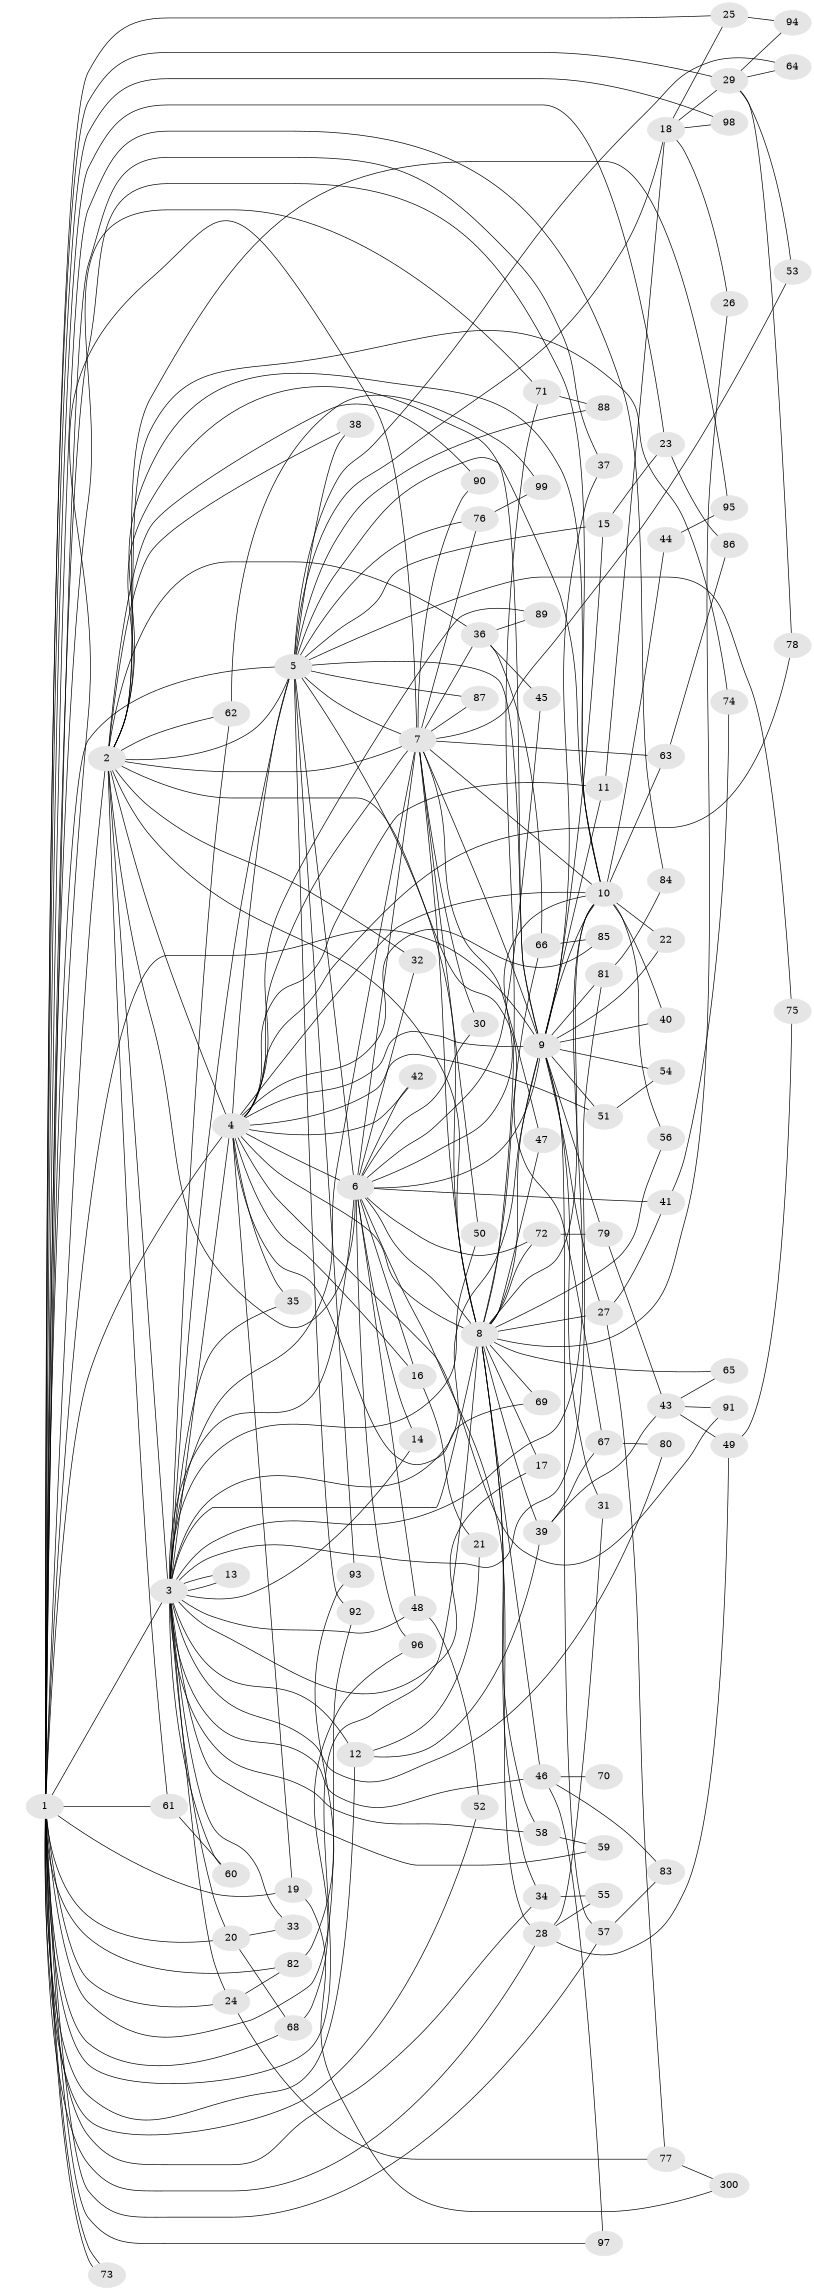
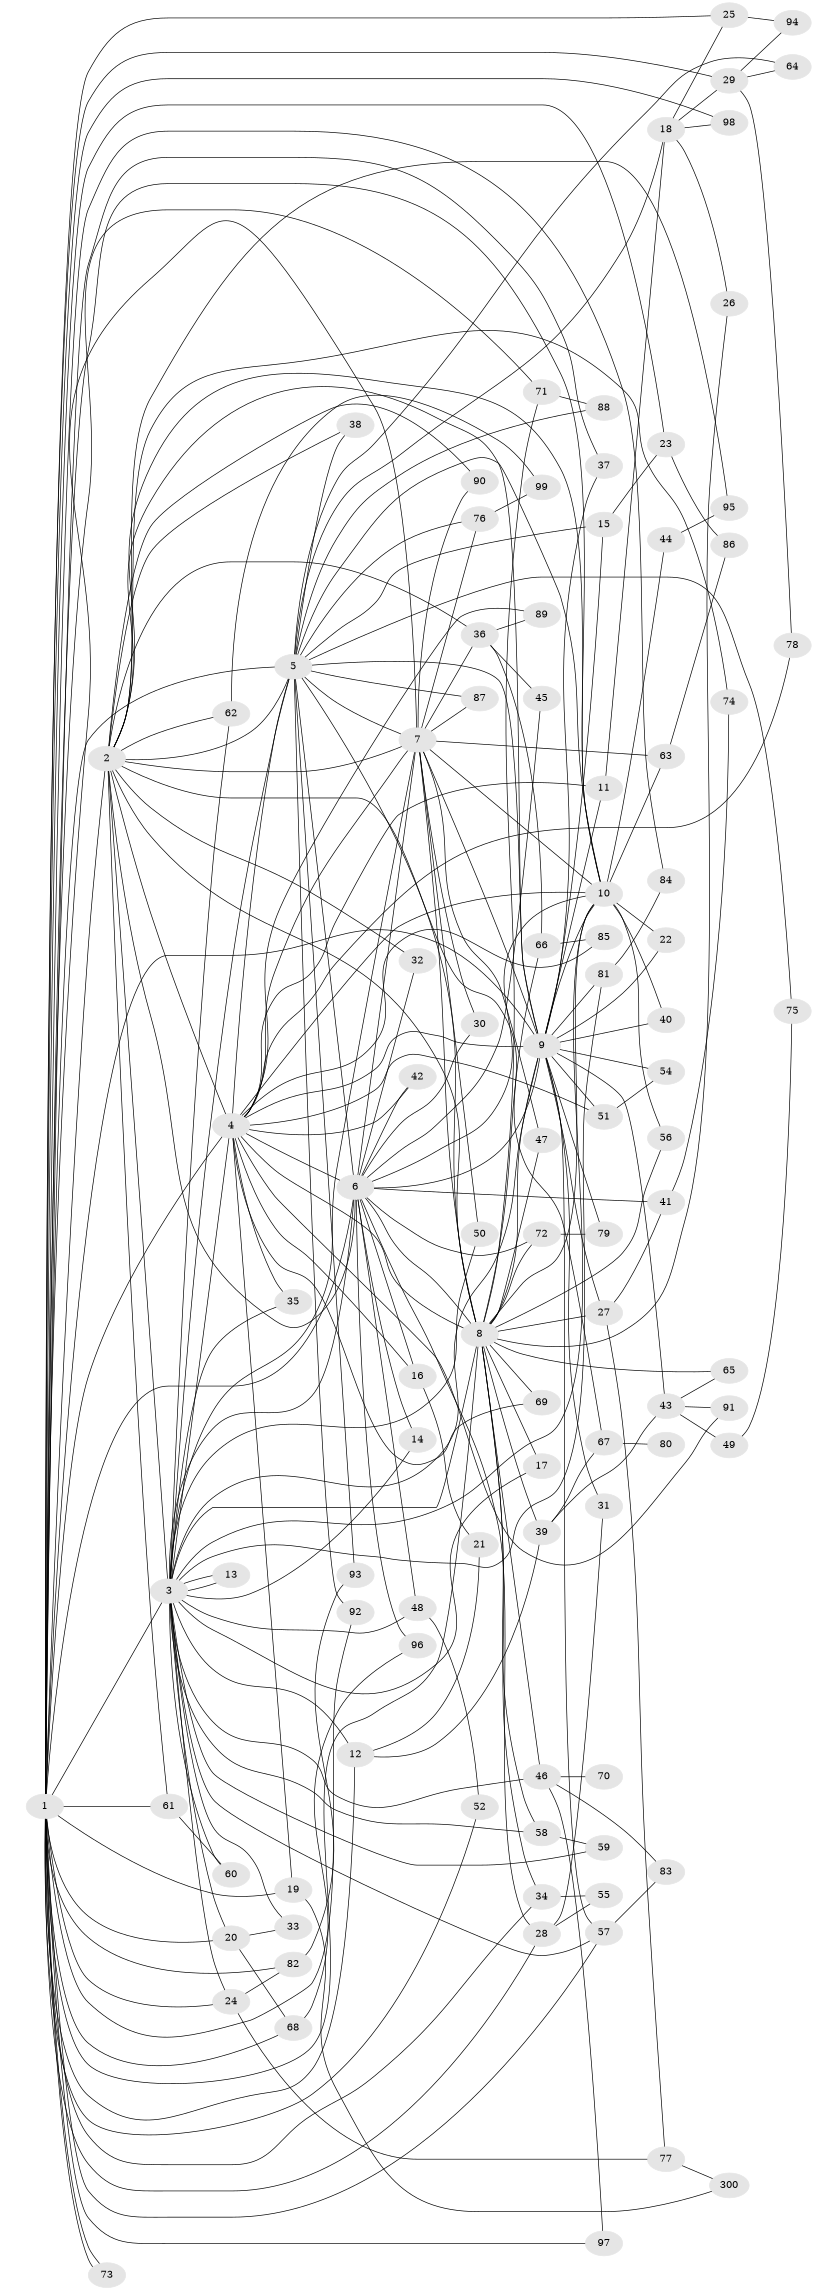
node "53": removed
edge "79" -- "43": now "9" -- "43"
edge "6" -- "1": added
edge "80" -- "3": now "57" -- "3"
edge "49" -- "28": removed
